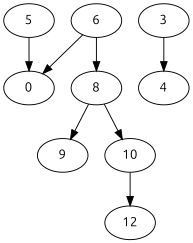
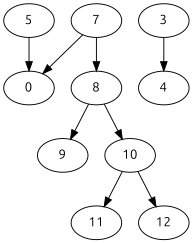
node "6": label "6" -> "7"
node "11": added
